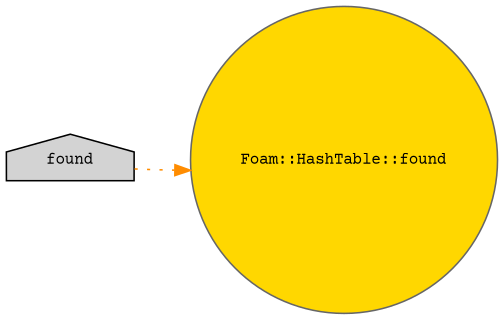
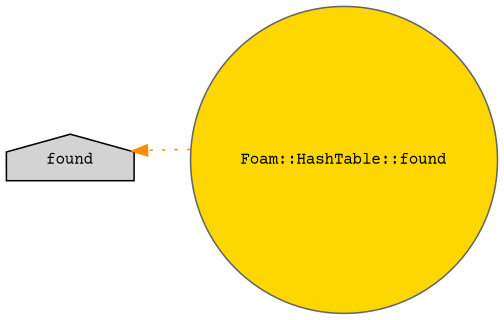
edge "found" -> "Foam::HashTable::found": reversed
